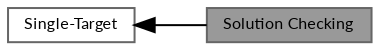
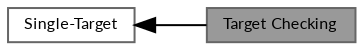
node "Solution Checking": label "Solution Checking" -> "Target Checking"
